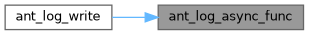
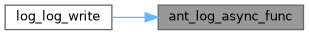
node "ant_log_write": label "ant_log_write" -> "log_log_write"
